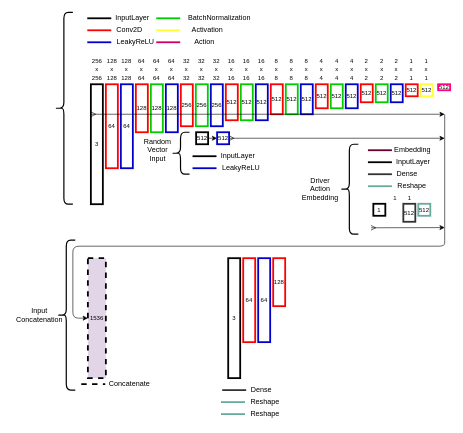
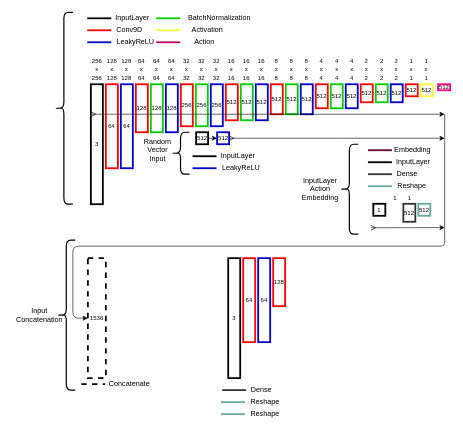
node "Conv2D": label "Conv2D" -> "Conv9D"
node "Driver Action Embedding": label "Driver Action Embedding" -> "InputLayer Action Embedding"
node "1536": fillcolor #e1d5e7 -> #ffffff
